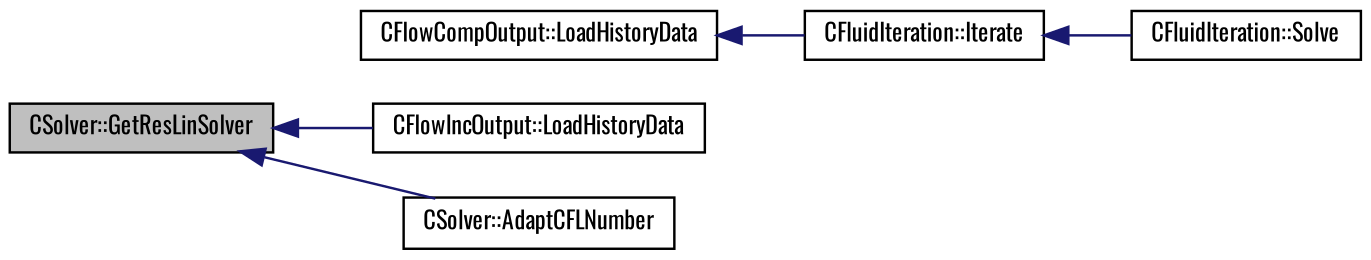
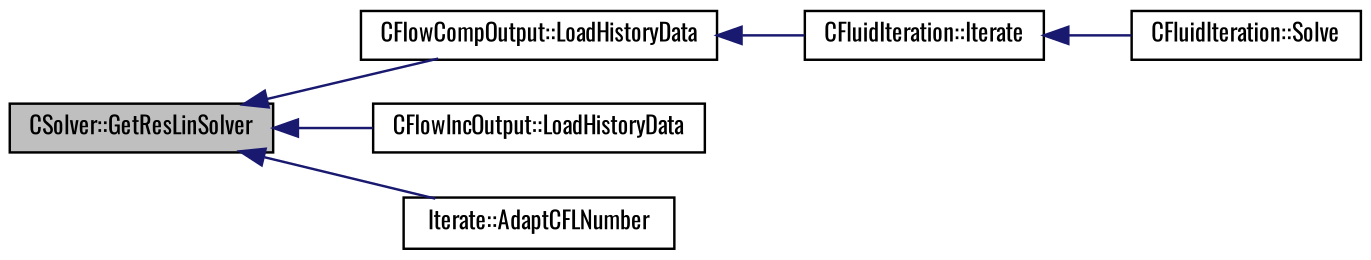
edge "CFlowCompOutput::LoadHistoryData" -> "CSolver::GetResLinSolver": added
node "CSolver::AdaptCFLNumber": label "CSolver::AdaptCFLNumber" -> "Iterate::AdaptCFLNumber"
